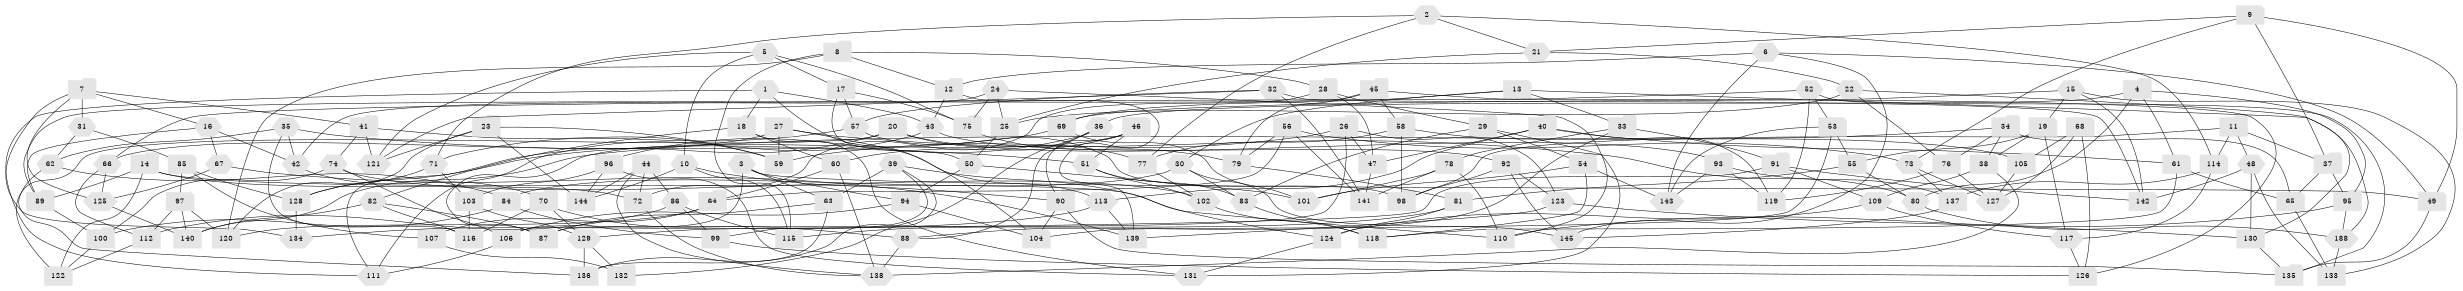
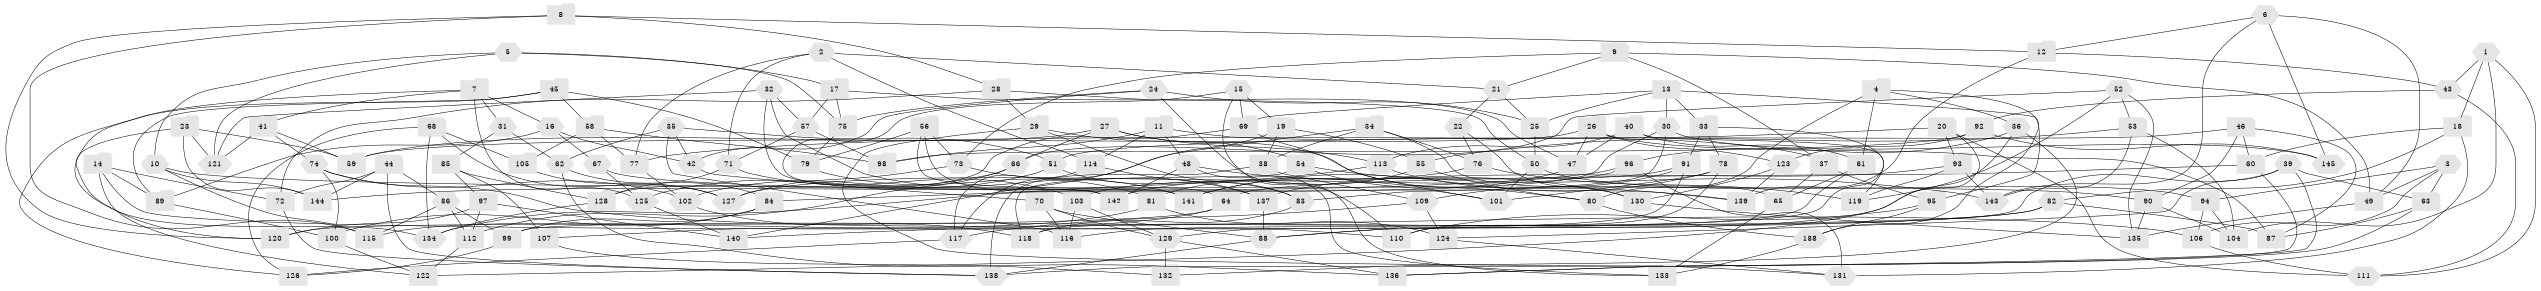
edge "22" -- "25": now "13" -- "25"
edge "68" -- "134": added
edge "137" -- "145": now "137" -- "88"
